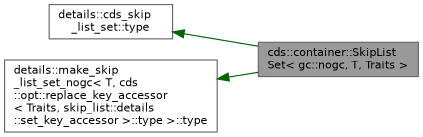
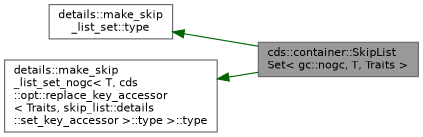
node "details::cds_skip _list_set::type": label "details::cds_skip _list_set::type" -> "details::make_skip _list_set::type"
